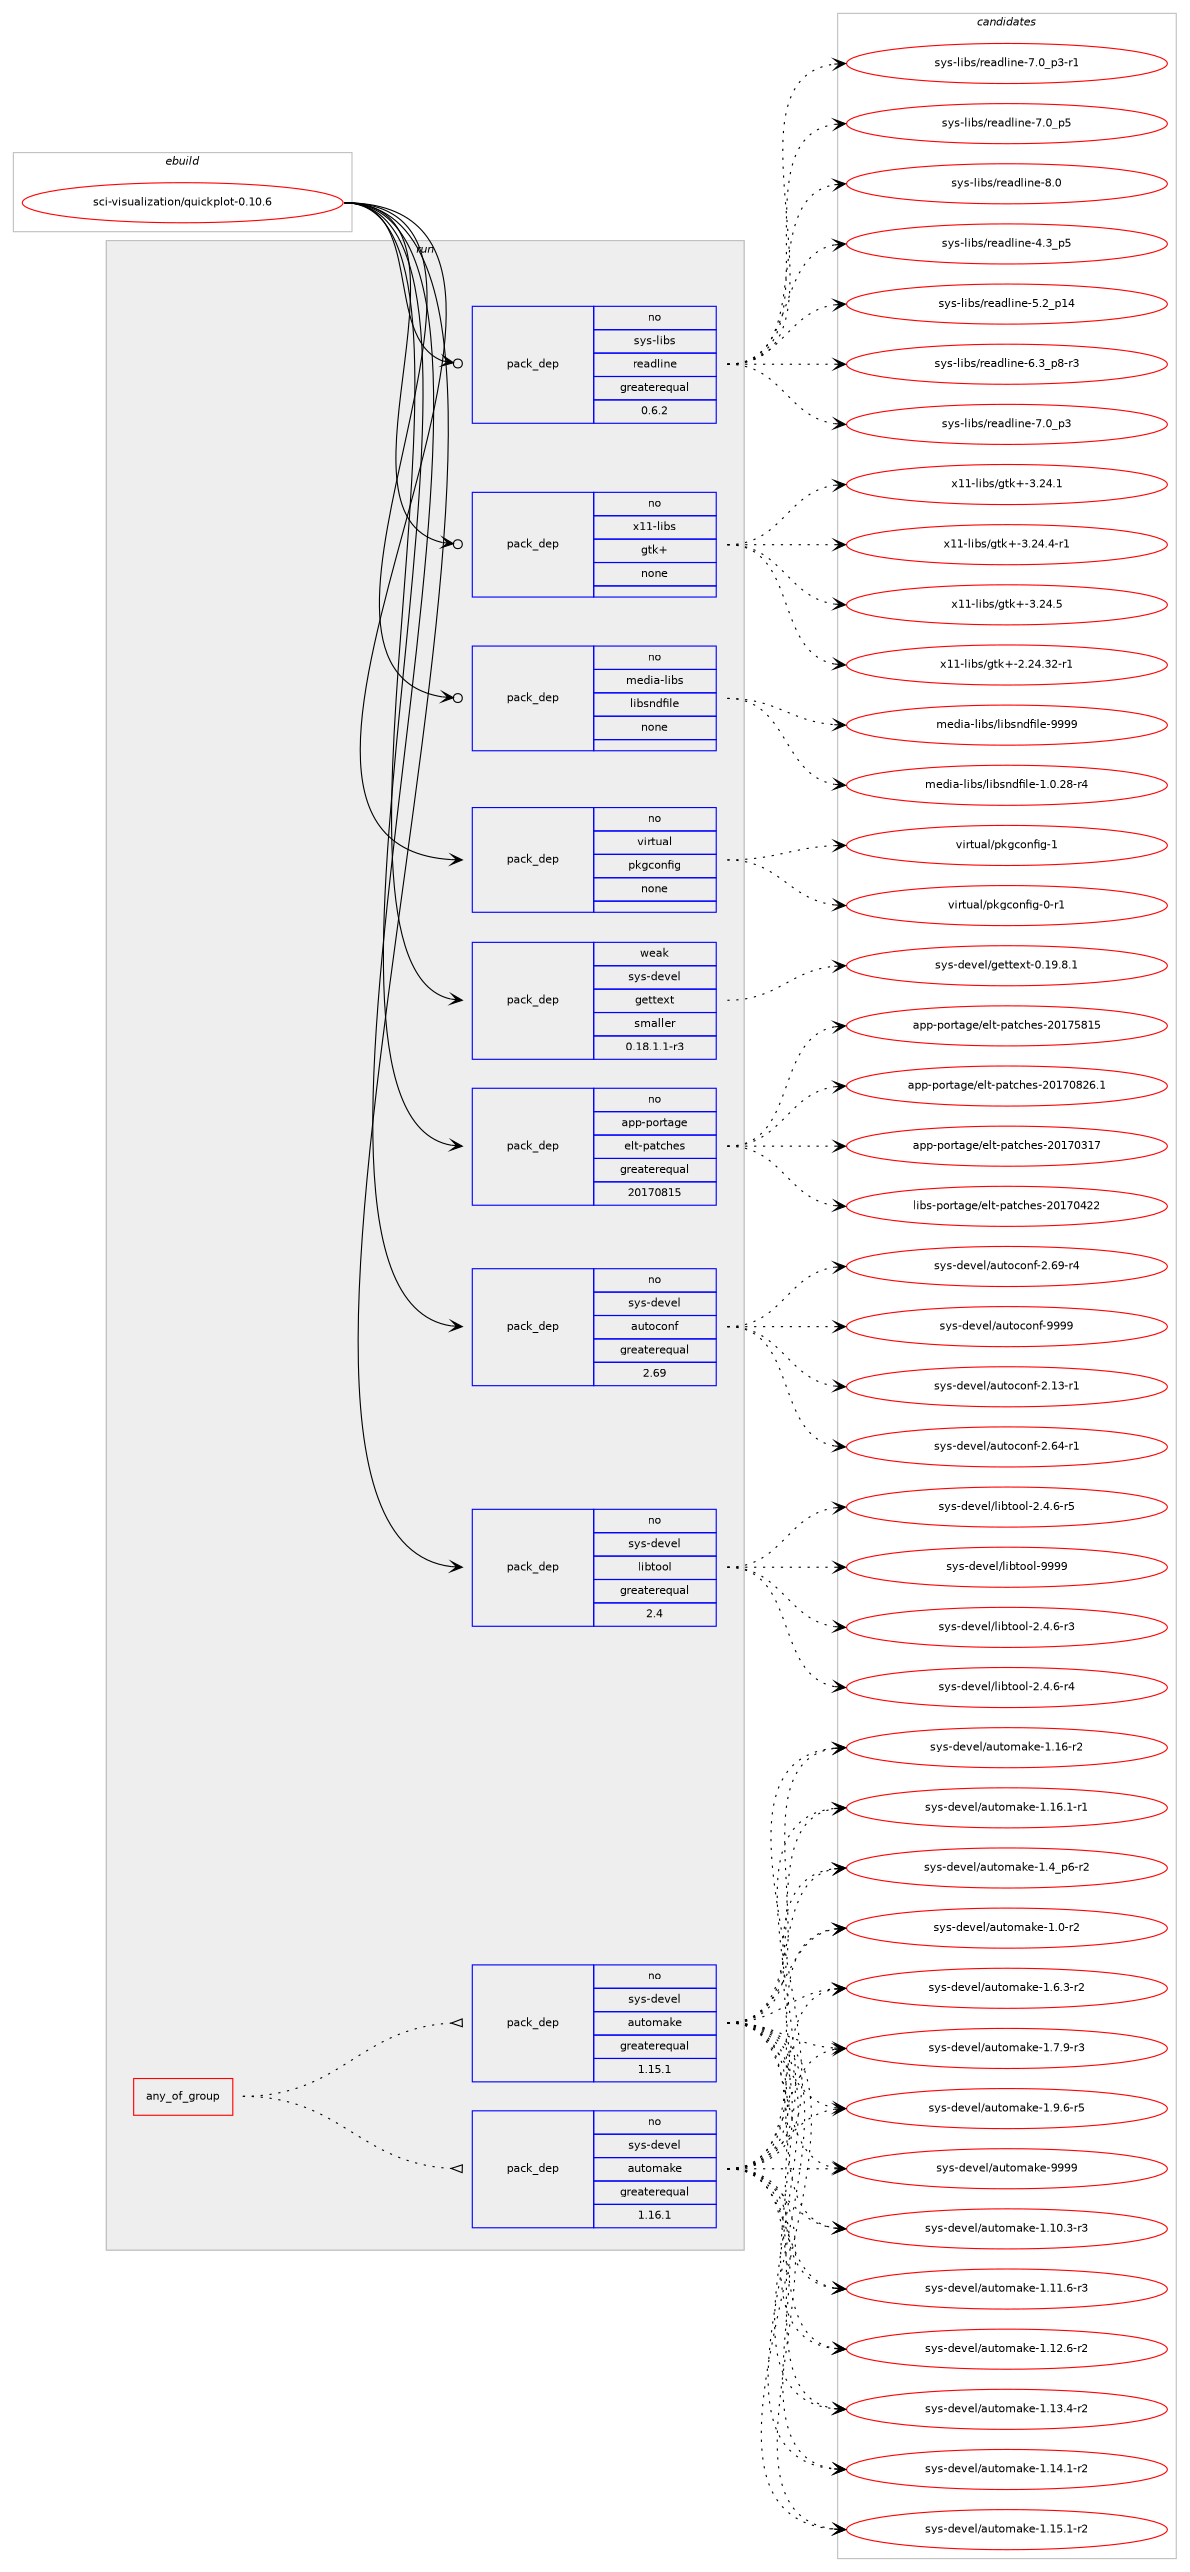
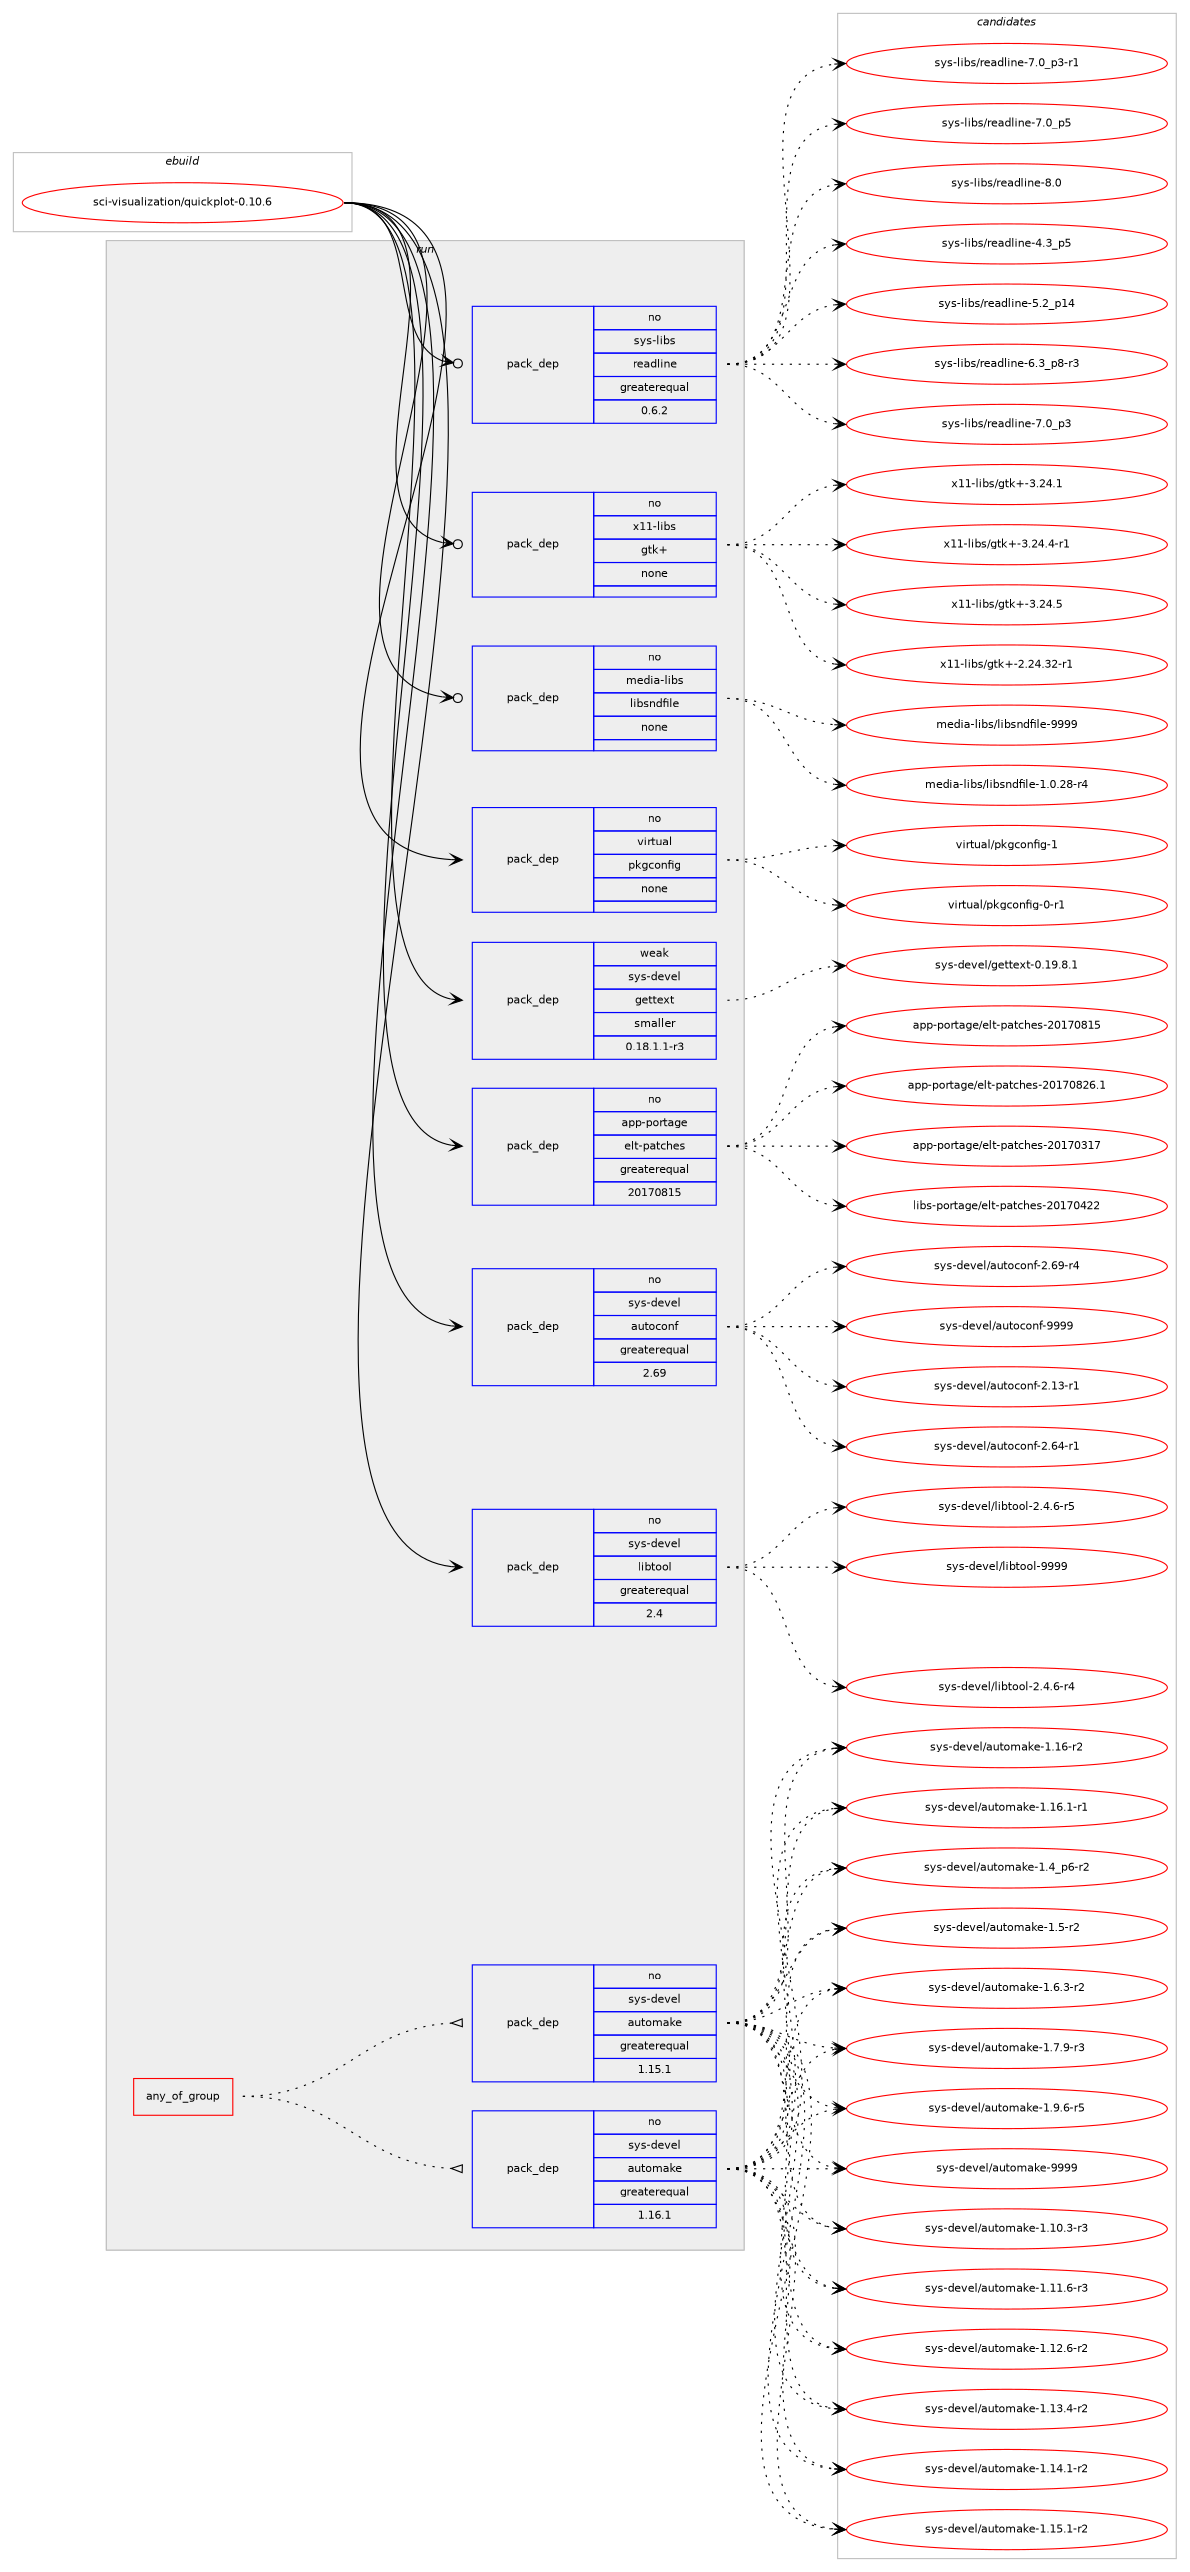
node "app-portage/elt-patches-20175815": label "app-portage/elt-patches-20175815" -> "app-portage/elt-patches-20170815"
node "sys-devel/libtool-2.4.6-r3": removed
node "sys-devel/automake-1.0-r2": label "sys-devel/automake-1.0-r2" -> "sys-devel/automake-1.5-r2"
